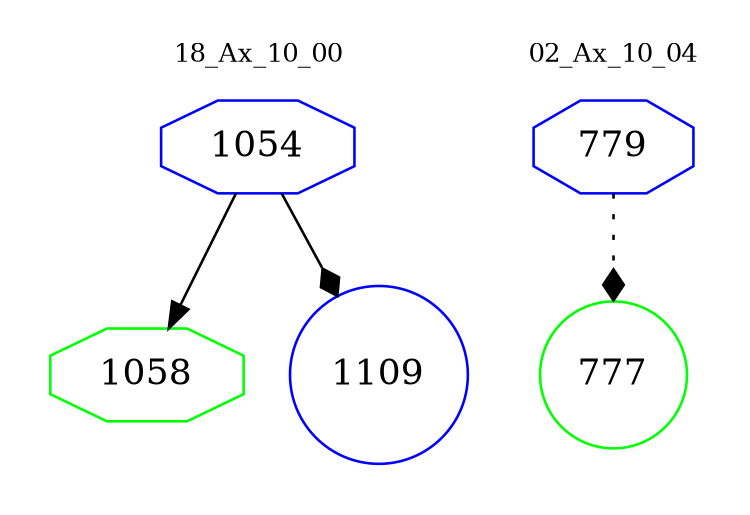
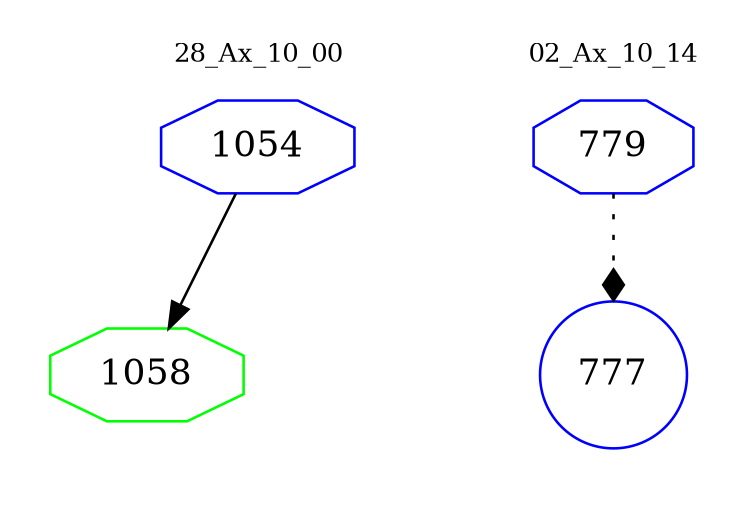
cluster "18_Ax_10_00": label "18_Ax_10_00" -> "28_Ax_10_00"
cluster "02_Ax_10_04": label "02_Ax_10_04" -> "02_Ax_10_14"
node "1109": removed
node "777": color green -> blue
